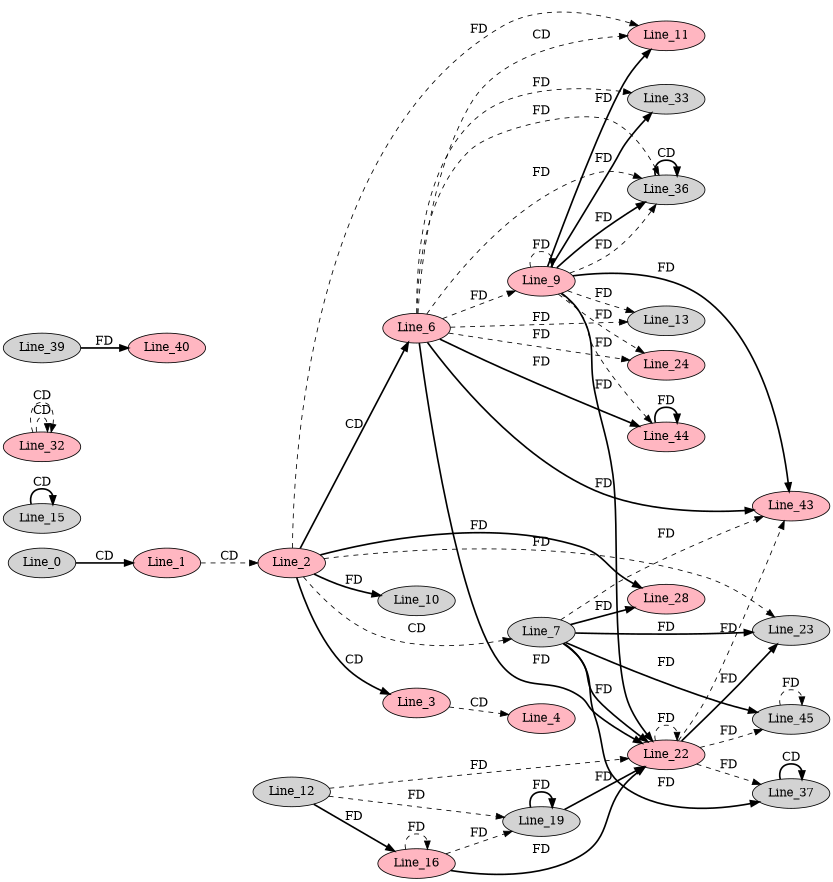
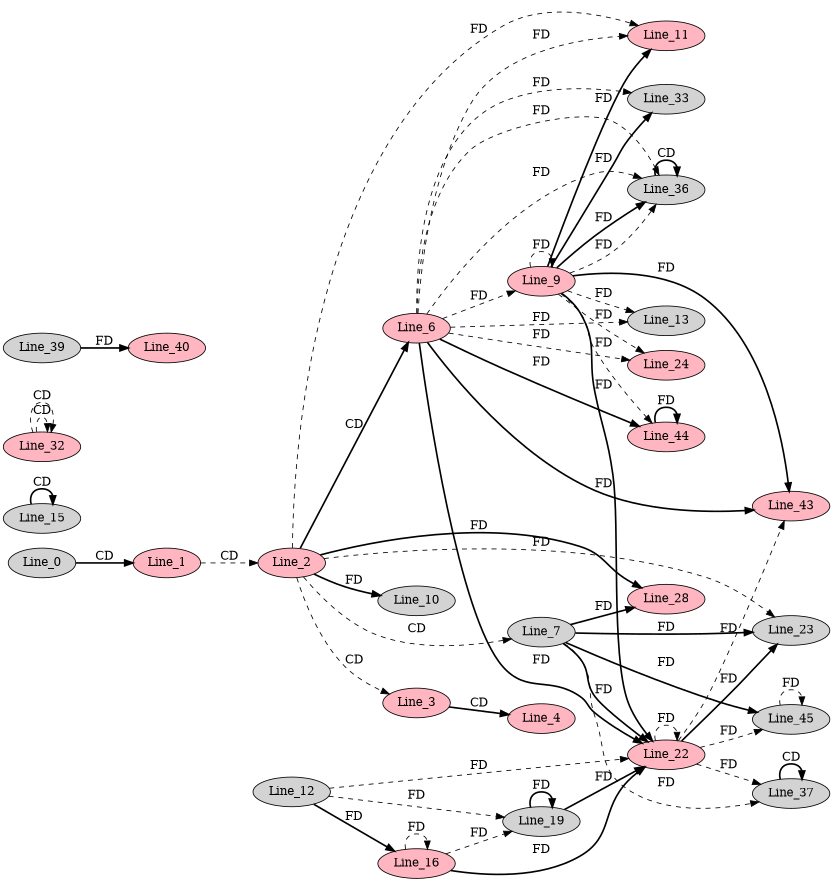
edge "Line_6" -> "Line_11": label "CD" -> "FD"
edge "Line_7" -> "Line_43": removed, label "FD"
edge "Line_2" -> "Line_3": style bold -> dashed
edge "Line_3" -> "Line_4": style dashed -> bold
edge "Line_7" -> "Line_37": style bold -> dashed
